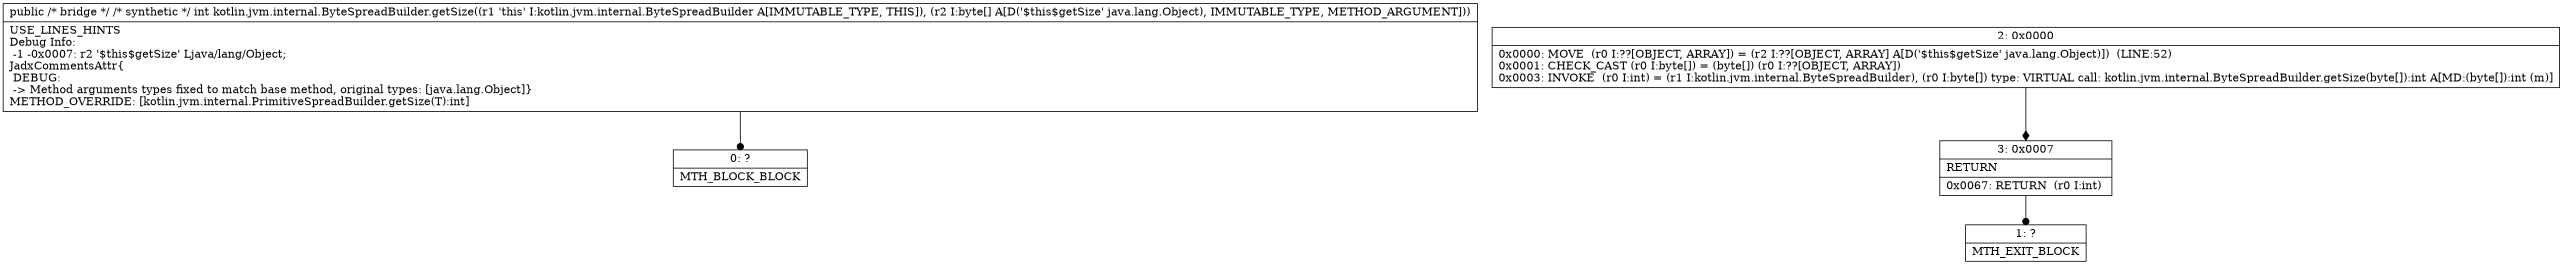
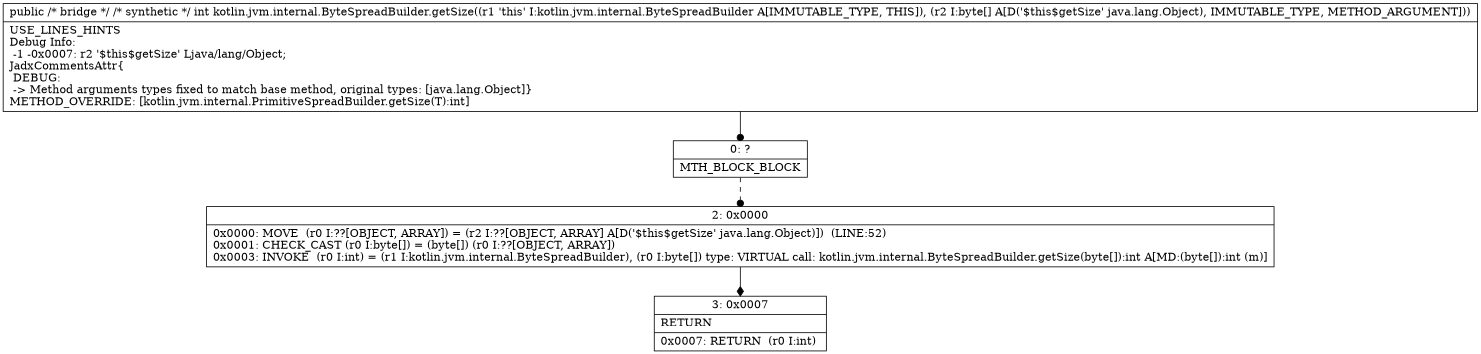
node "3: 0x0007": text "0x0067: RETURN  (r0 I:int)" -> "0x0007: RETURN  (r0 I:int)"
edge "0: ?" -> "2: 0x0000": added
node "1: ?": removed
